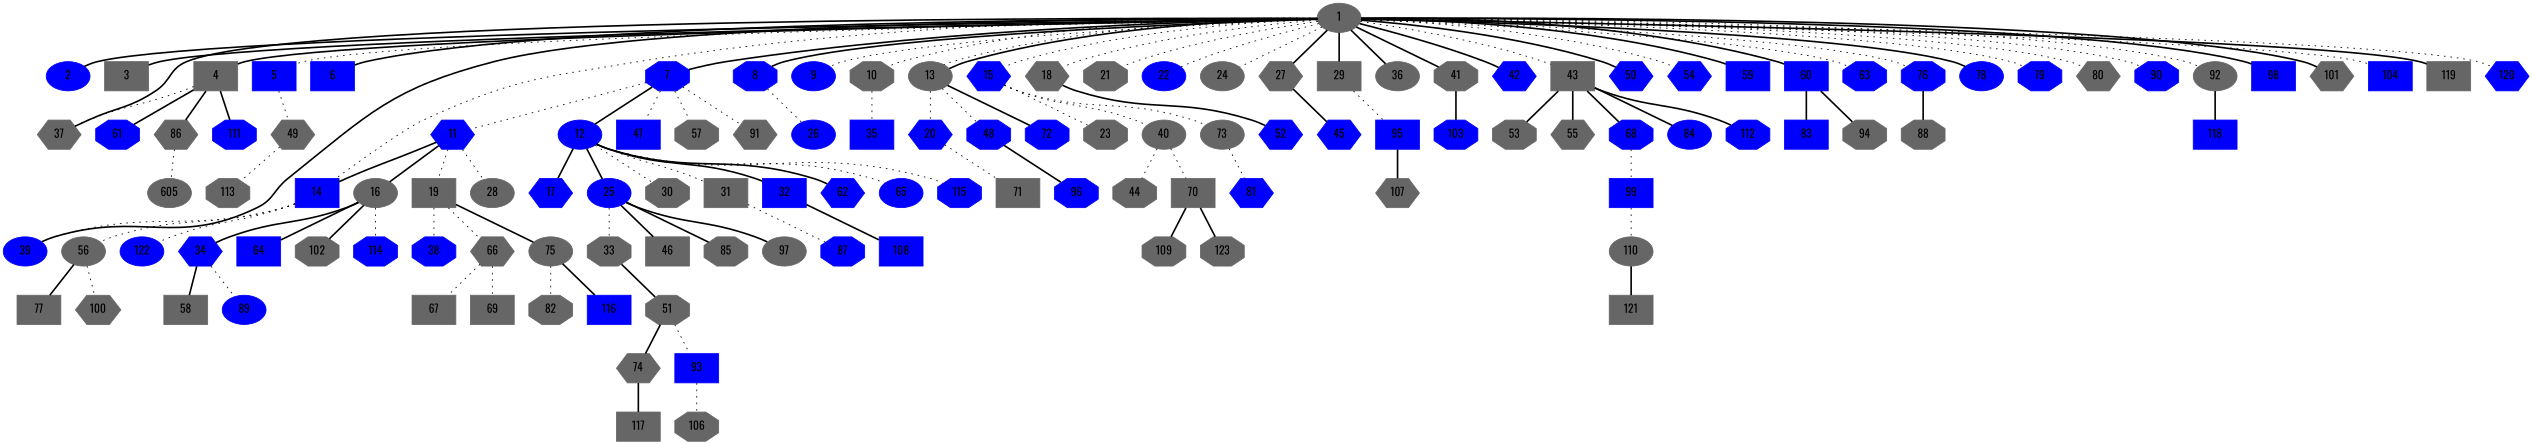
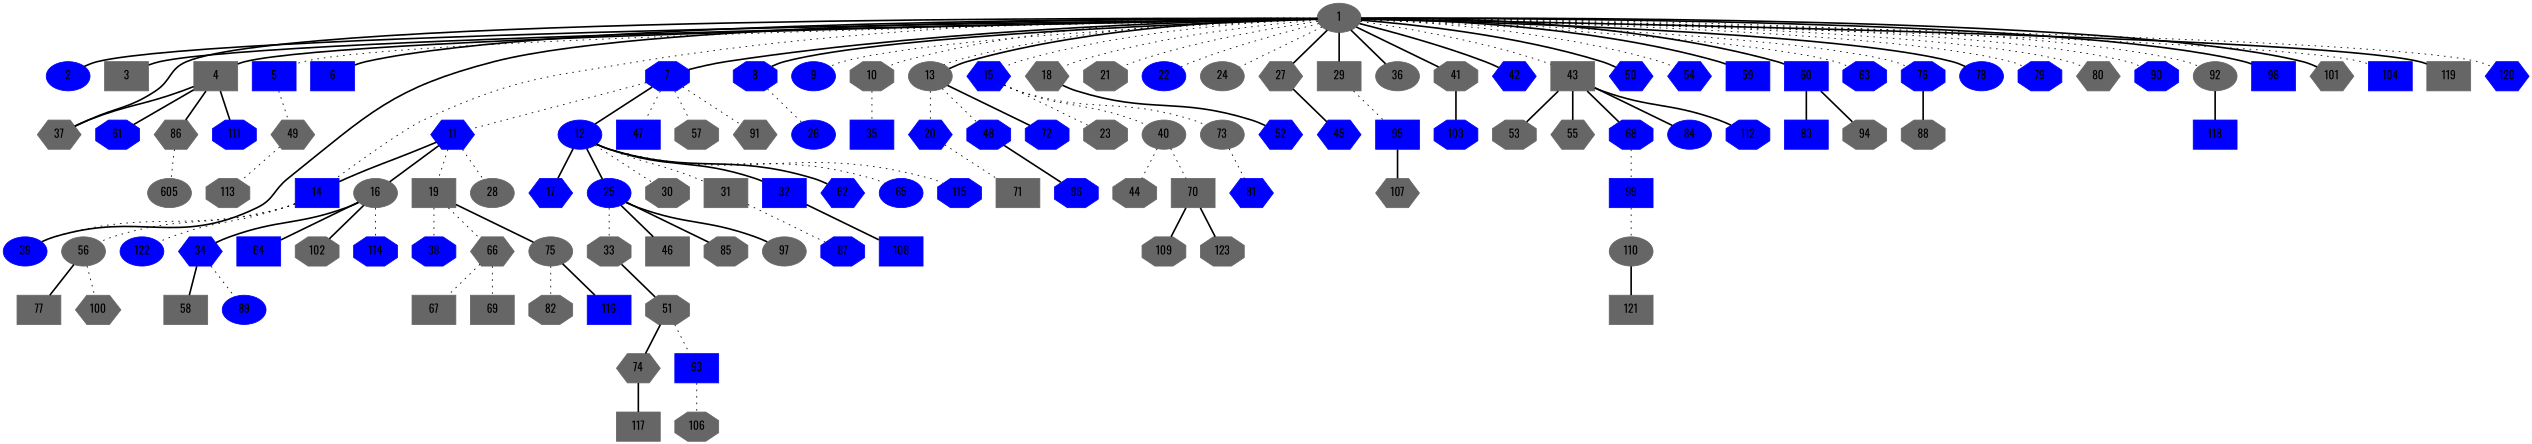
edge "4" -- "37": style dotted -> bold
